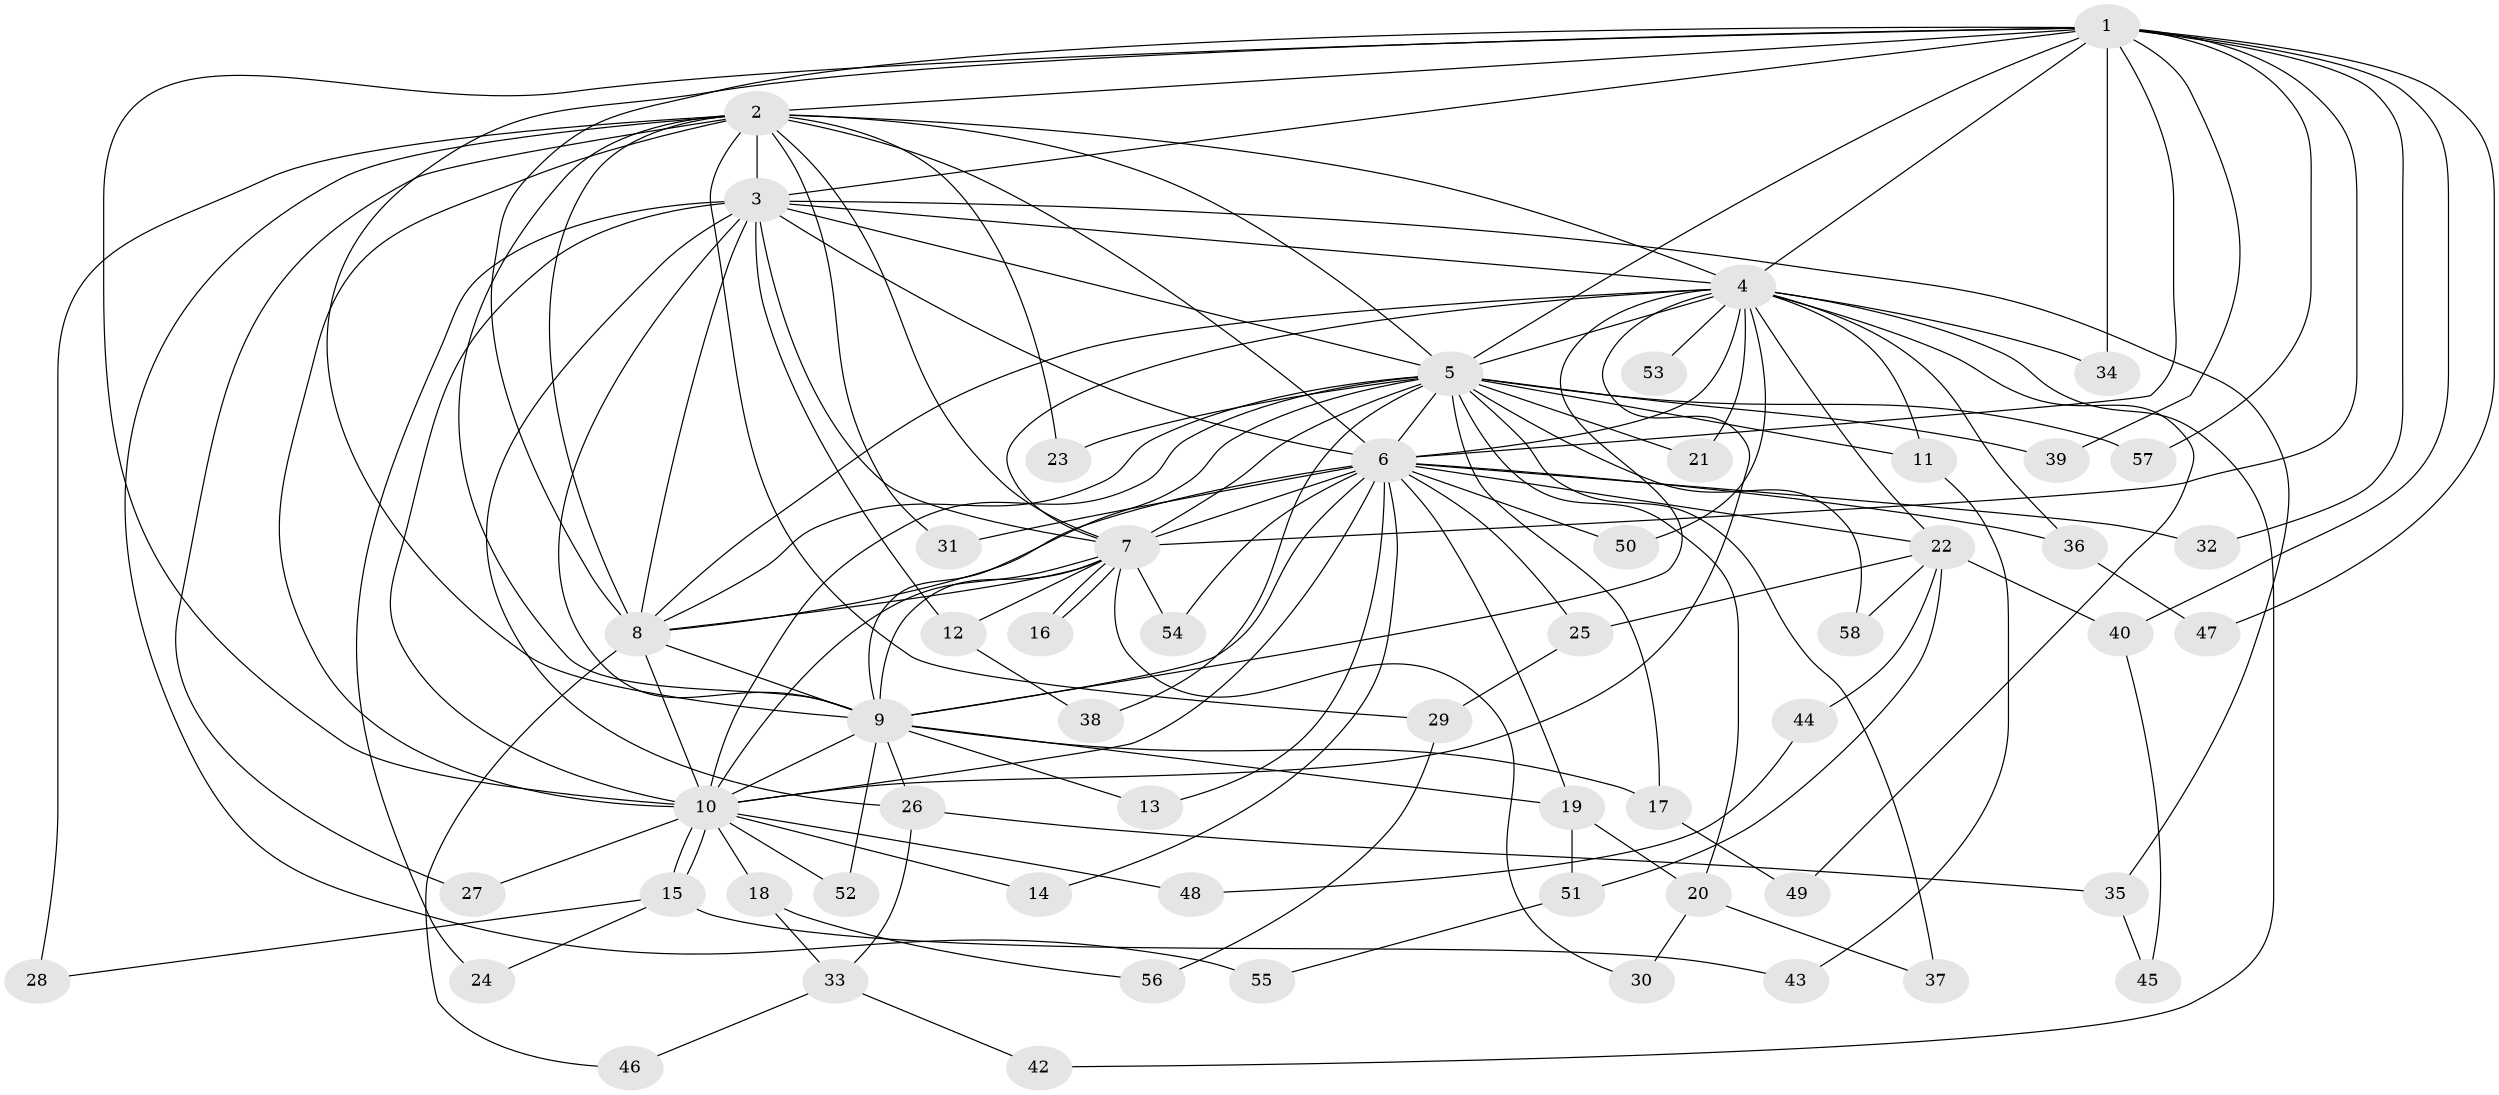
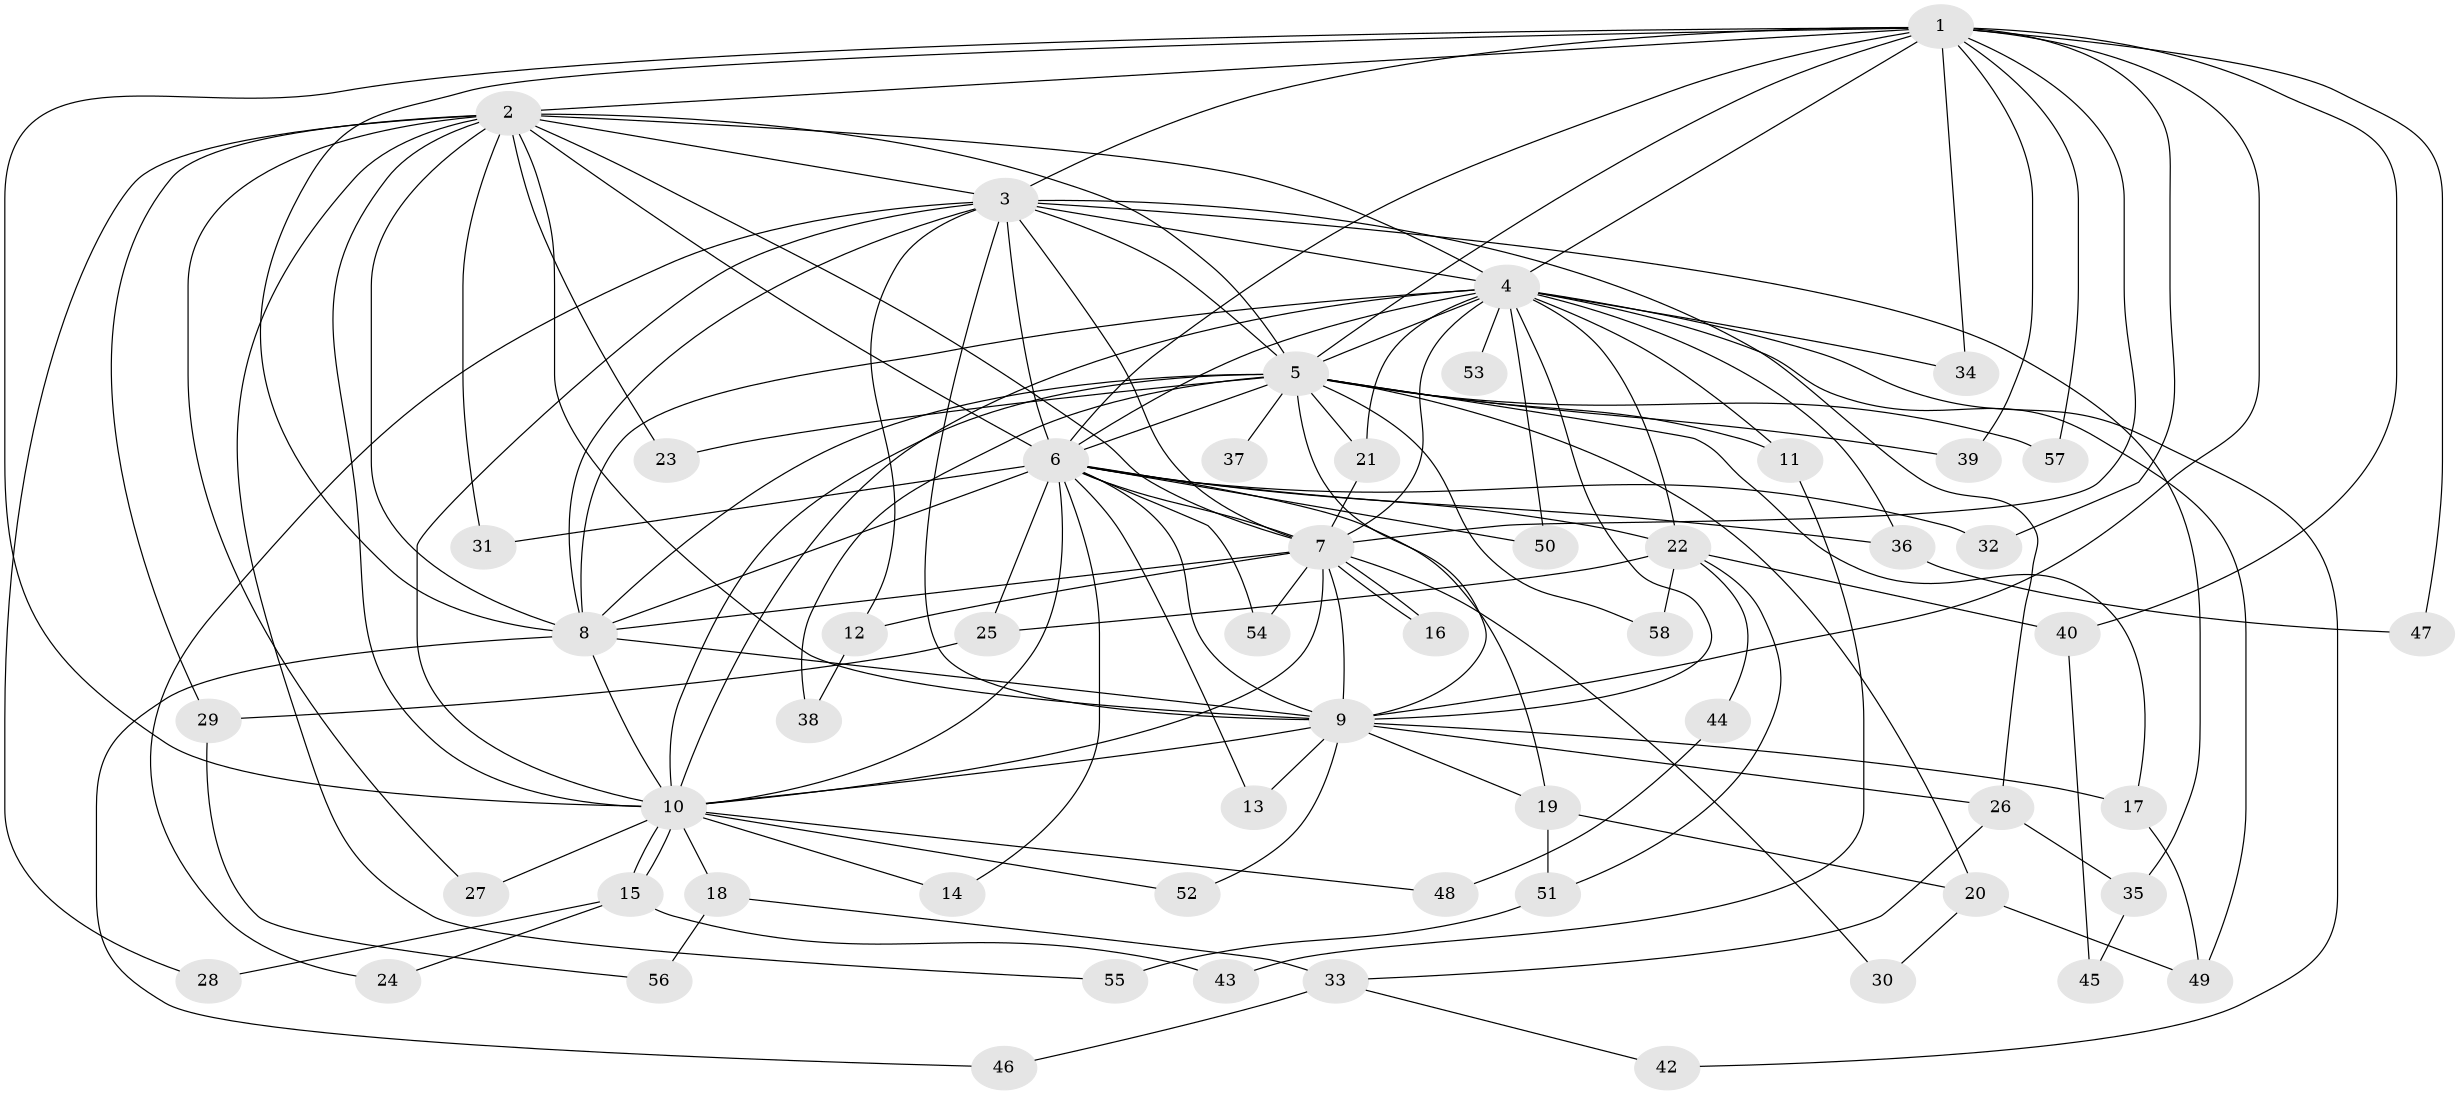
edge "5" -- "7": now "21" -- "7"
edge "20" -- "37": now "20" -- "49"
